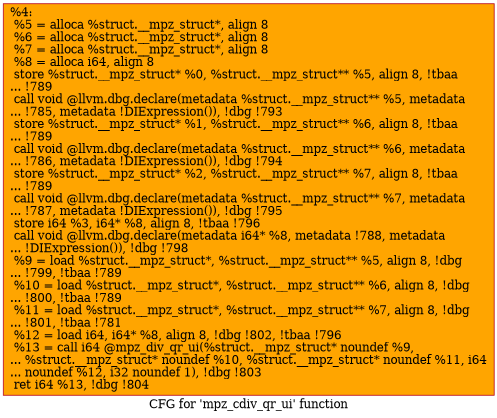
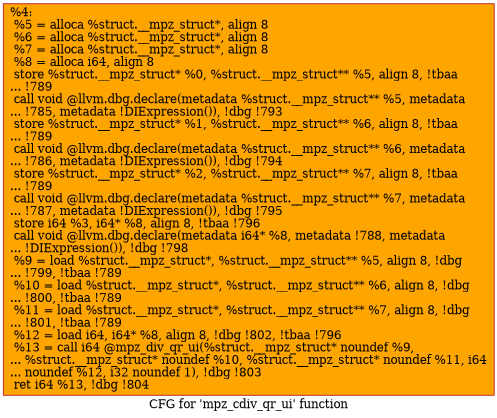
node "%4:": text "... !801, !tbaa !781" -> "... !801, !tbaa !789"
